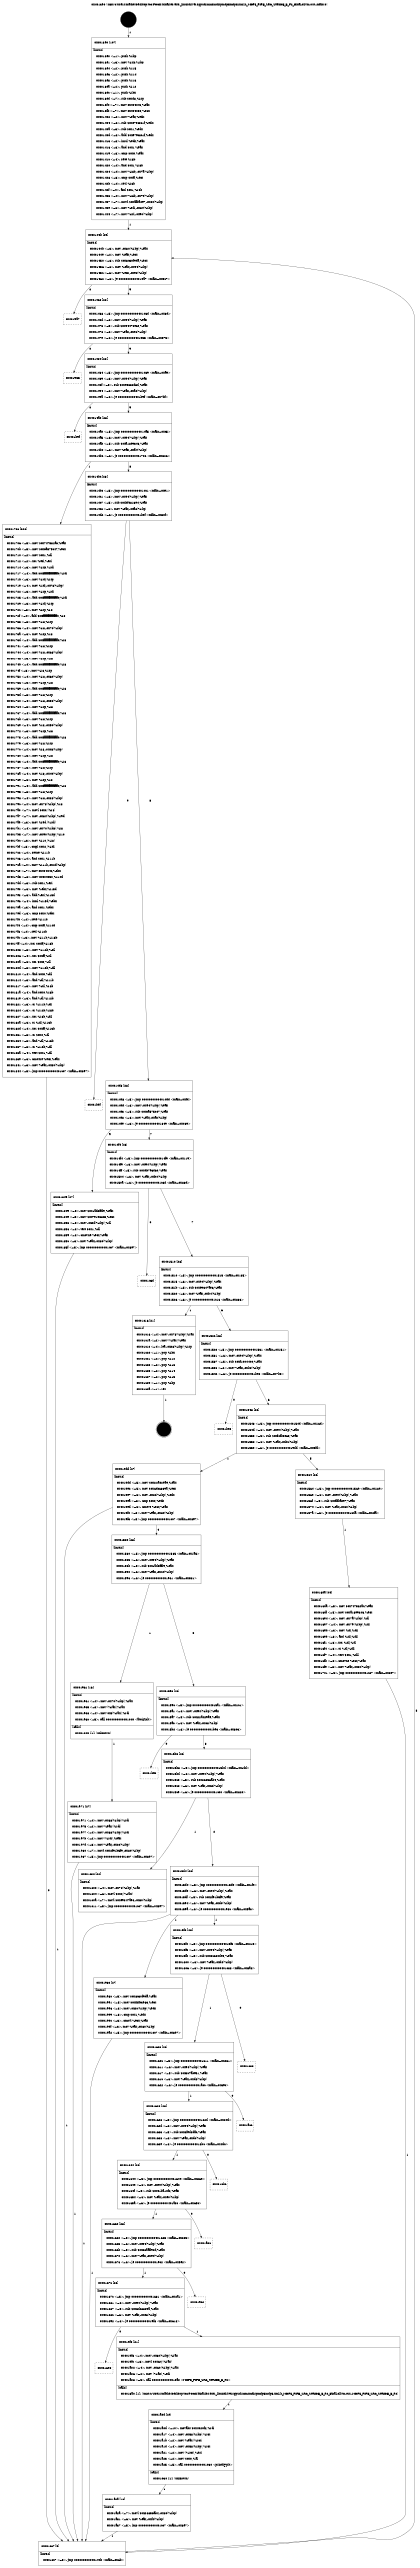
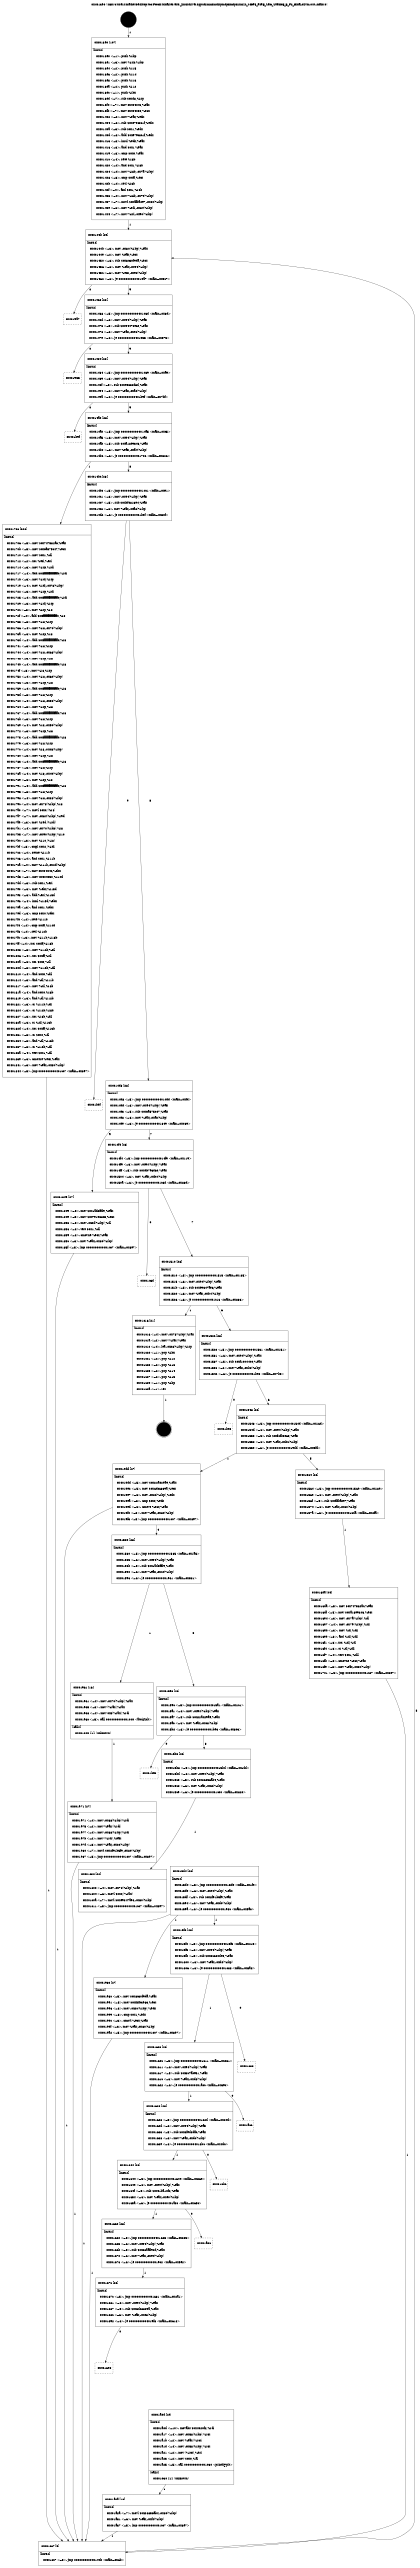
edge "0x4015b8 [28]" -> "0x4015d4 [28]": removed, label "2"
edge "0x401706 [323]" -> "0x401cc7 [5]": label " 0" -> " 1"
node "0x4019c2": removed
node "0x4019f8 [21]": removed
